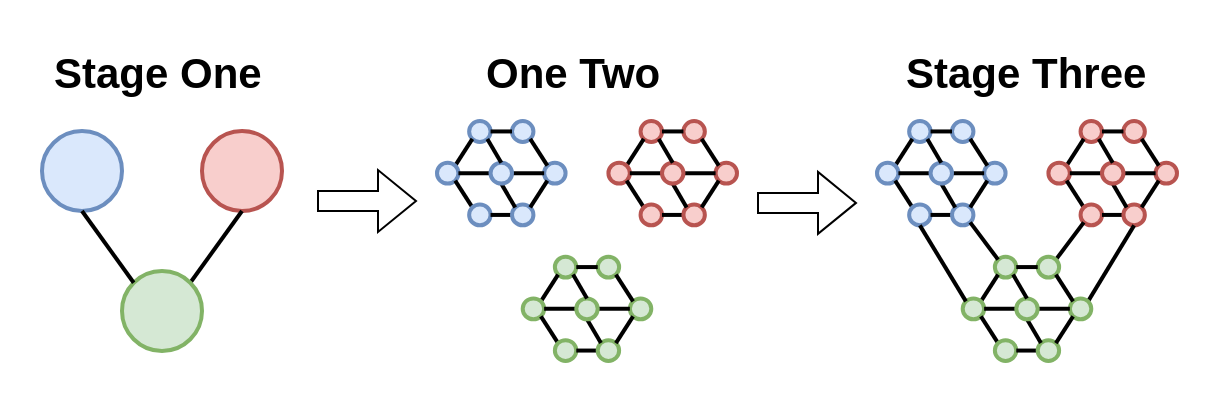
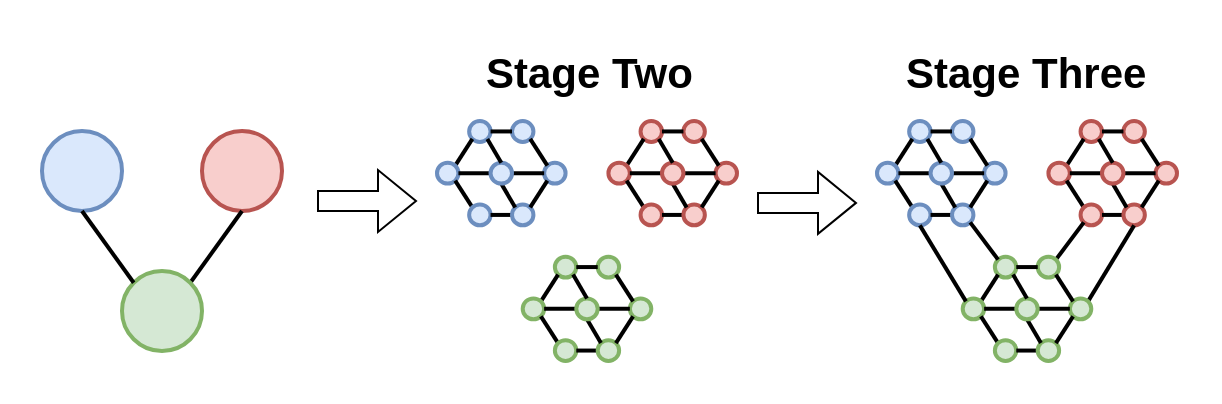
node "One Two": label "One Two" -> "Stage Two"
node "Stage One": removed
